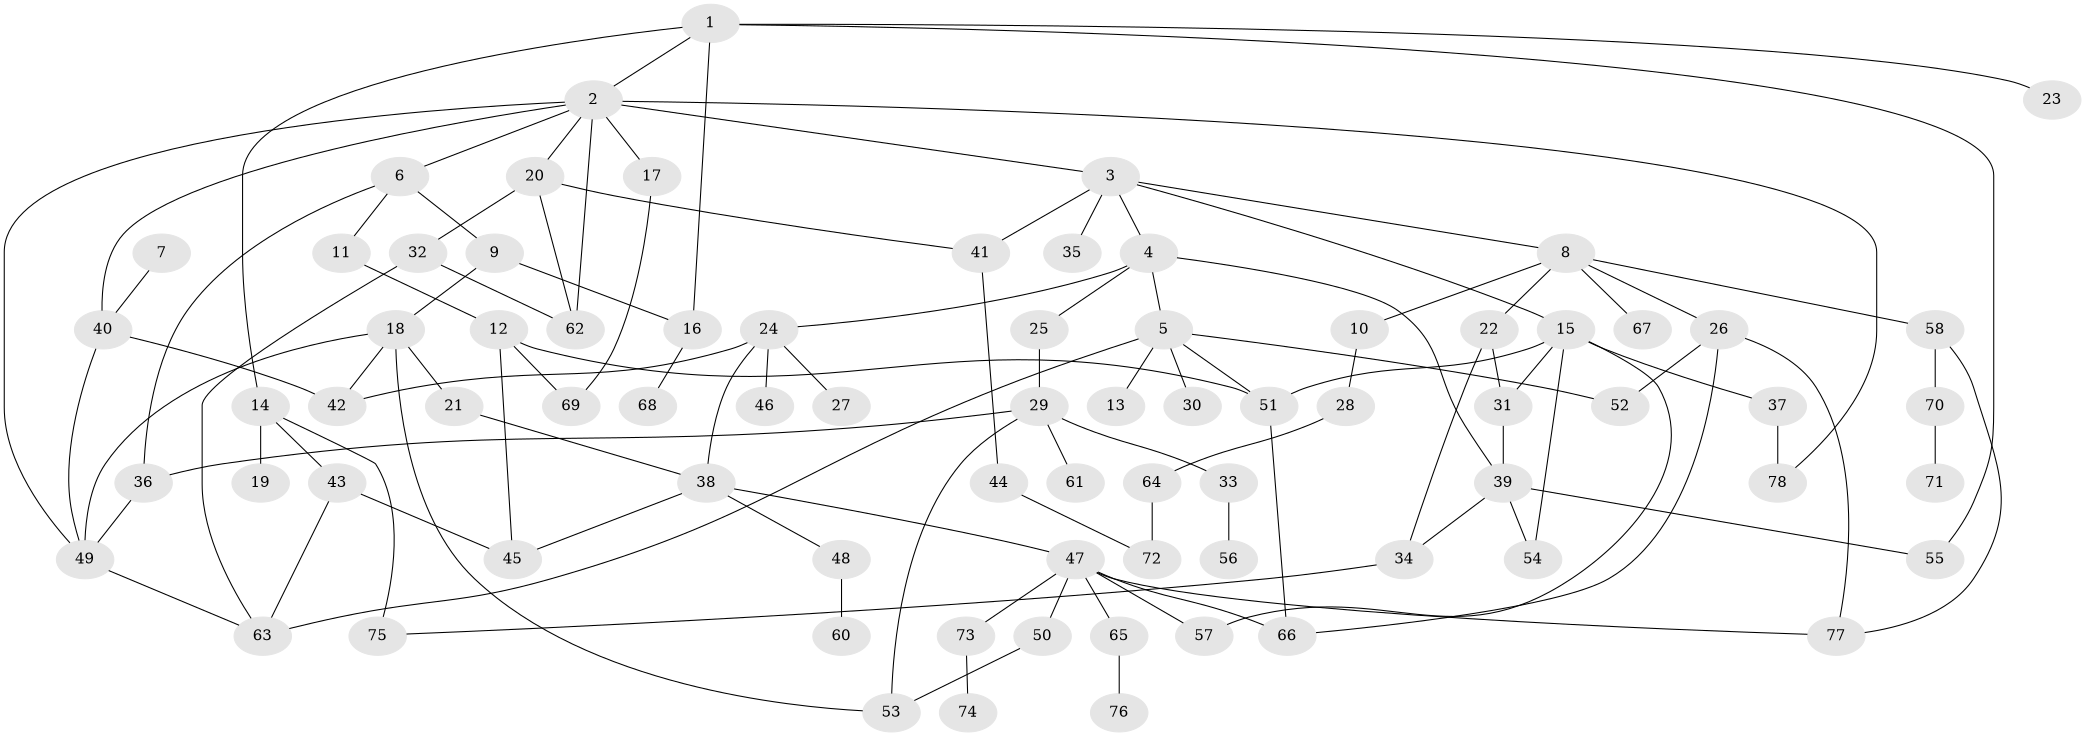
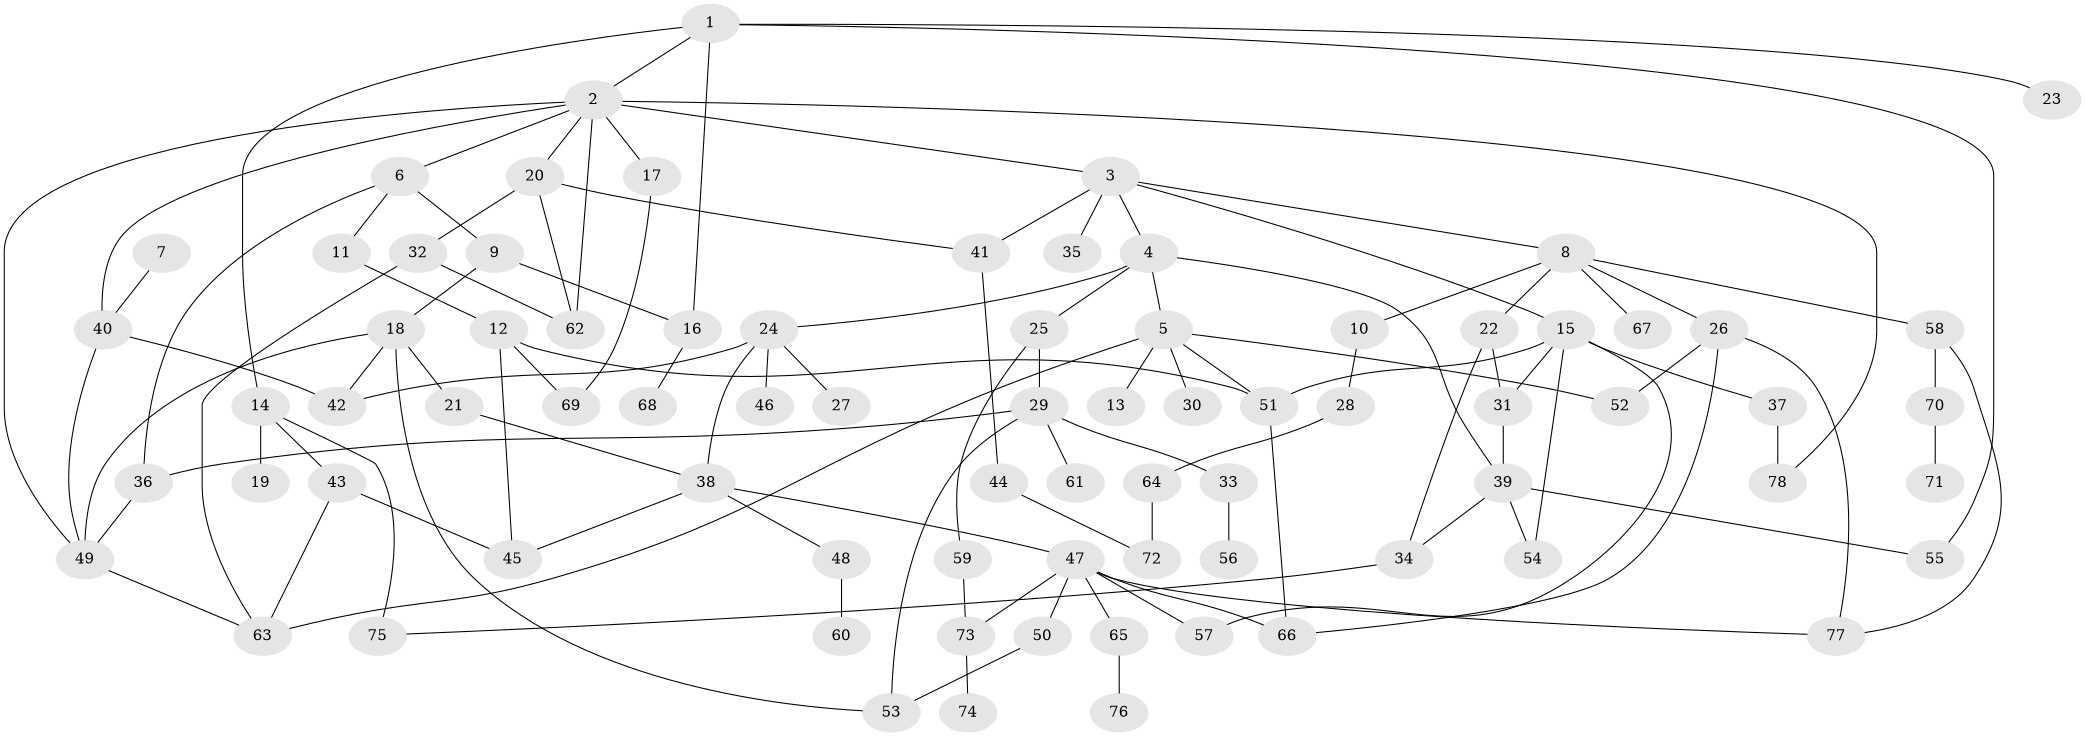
node "59": added
